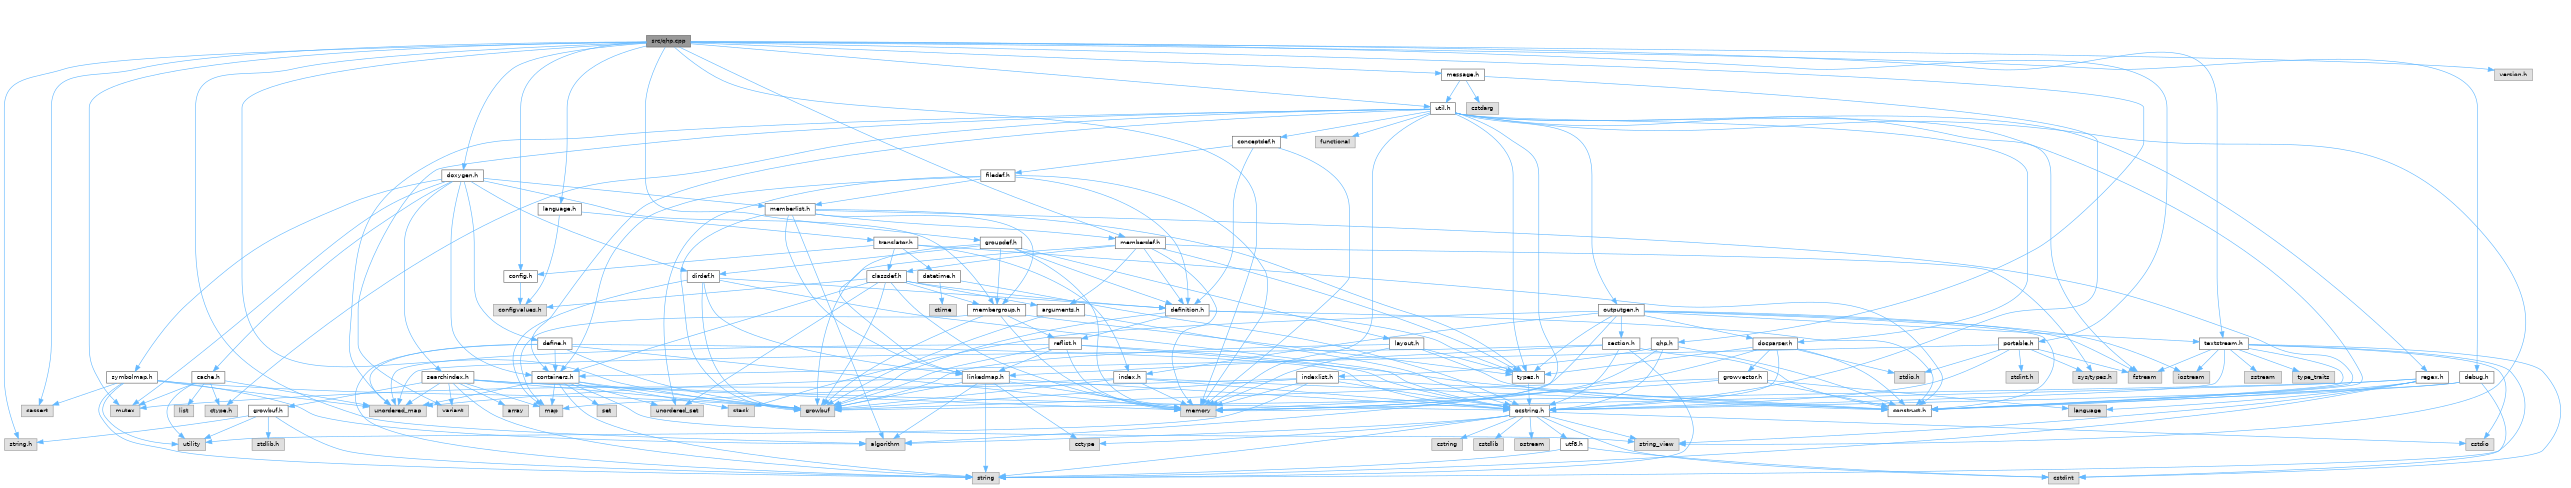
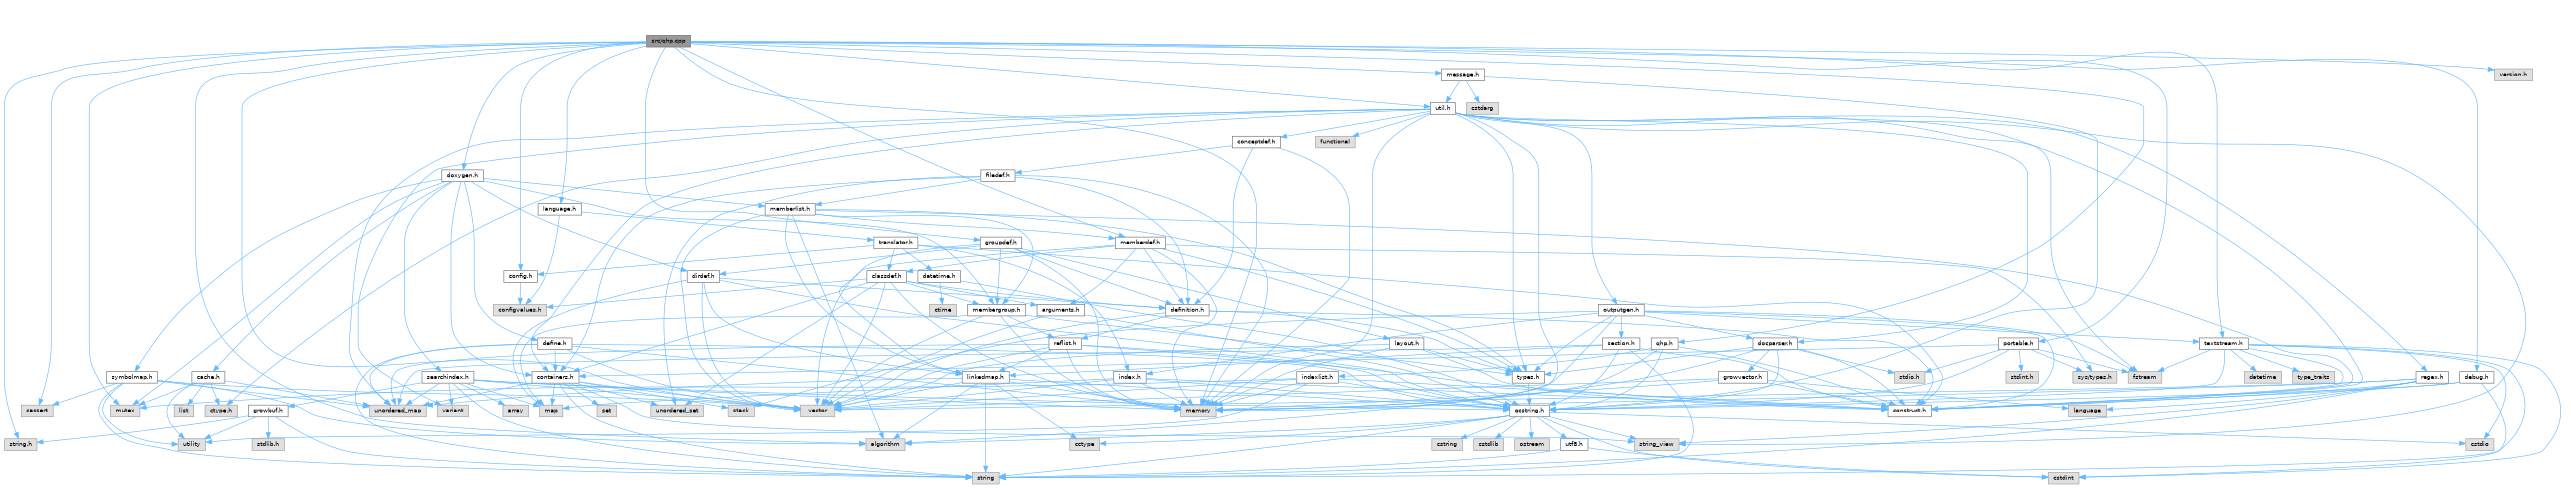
node "iostream": removed
node "sstream": label "sstream" -> "datetime"
node "growbuf": label "growbuf" -> "vector"
